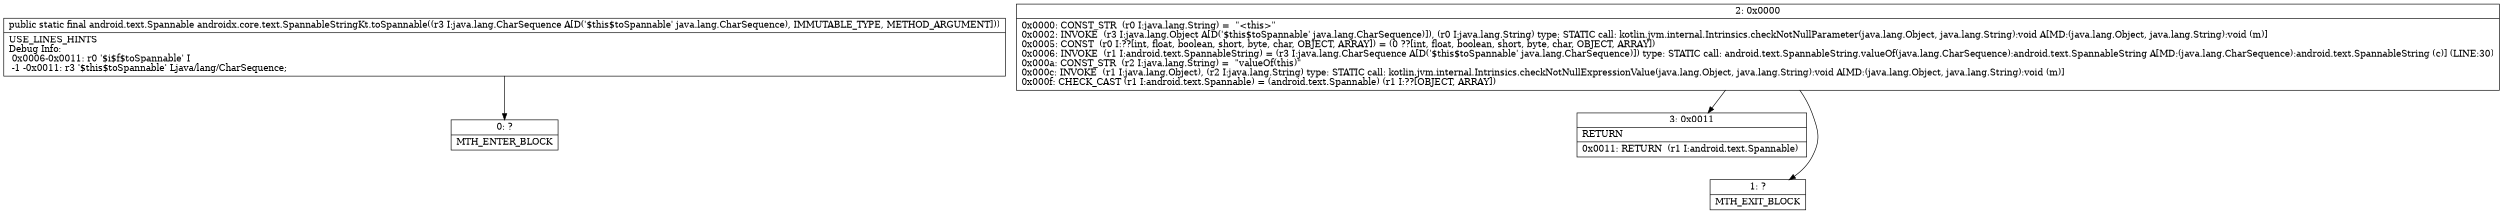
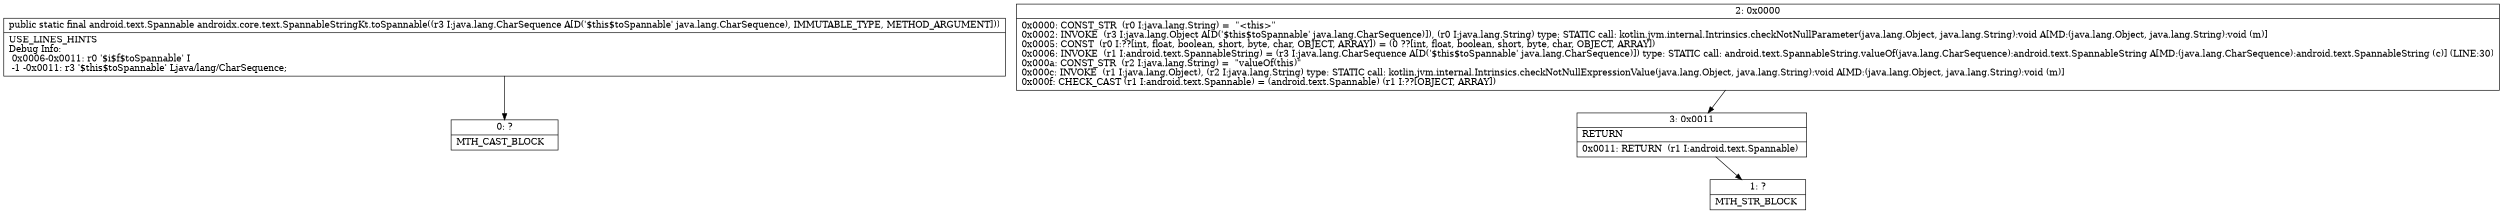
edge "2: 0x0000" -> "1: ?": now "3: 0x0011" -> "1: ?"
node "0: ?": text "MTH_ENTER_BLOCK" -> "MTH_CAST_BLOCK"
node "1: ?": text "MTH_EXIT_BLOCK" -> "MTH_STR_BLOCK"
